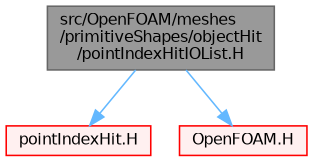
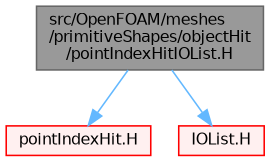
node "OpenFOAM.H": label "OpenFOAM.H" -> "IOList.H"
